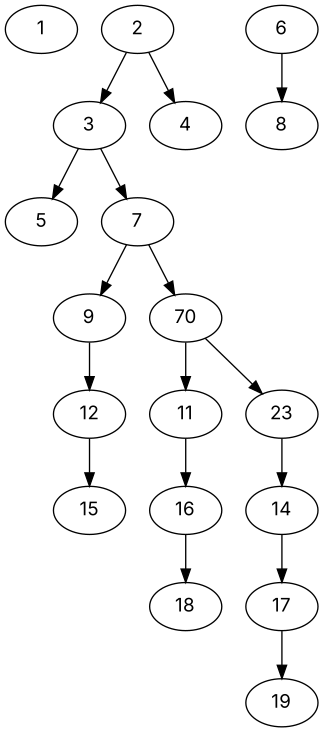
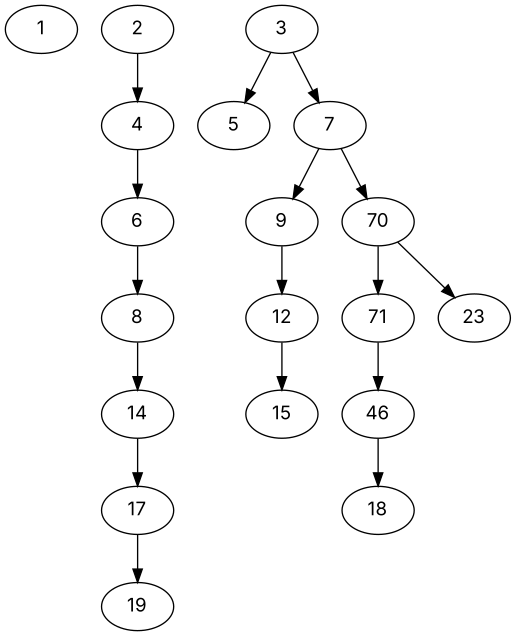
edge "2" -> "3": removed
edge "4" -> "6": added
node "11": label "11" -> "71"
edge "23" -> "14": now "8" -> "14"
node "16": label "16" -> "46"
